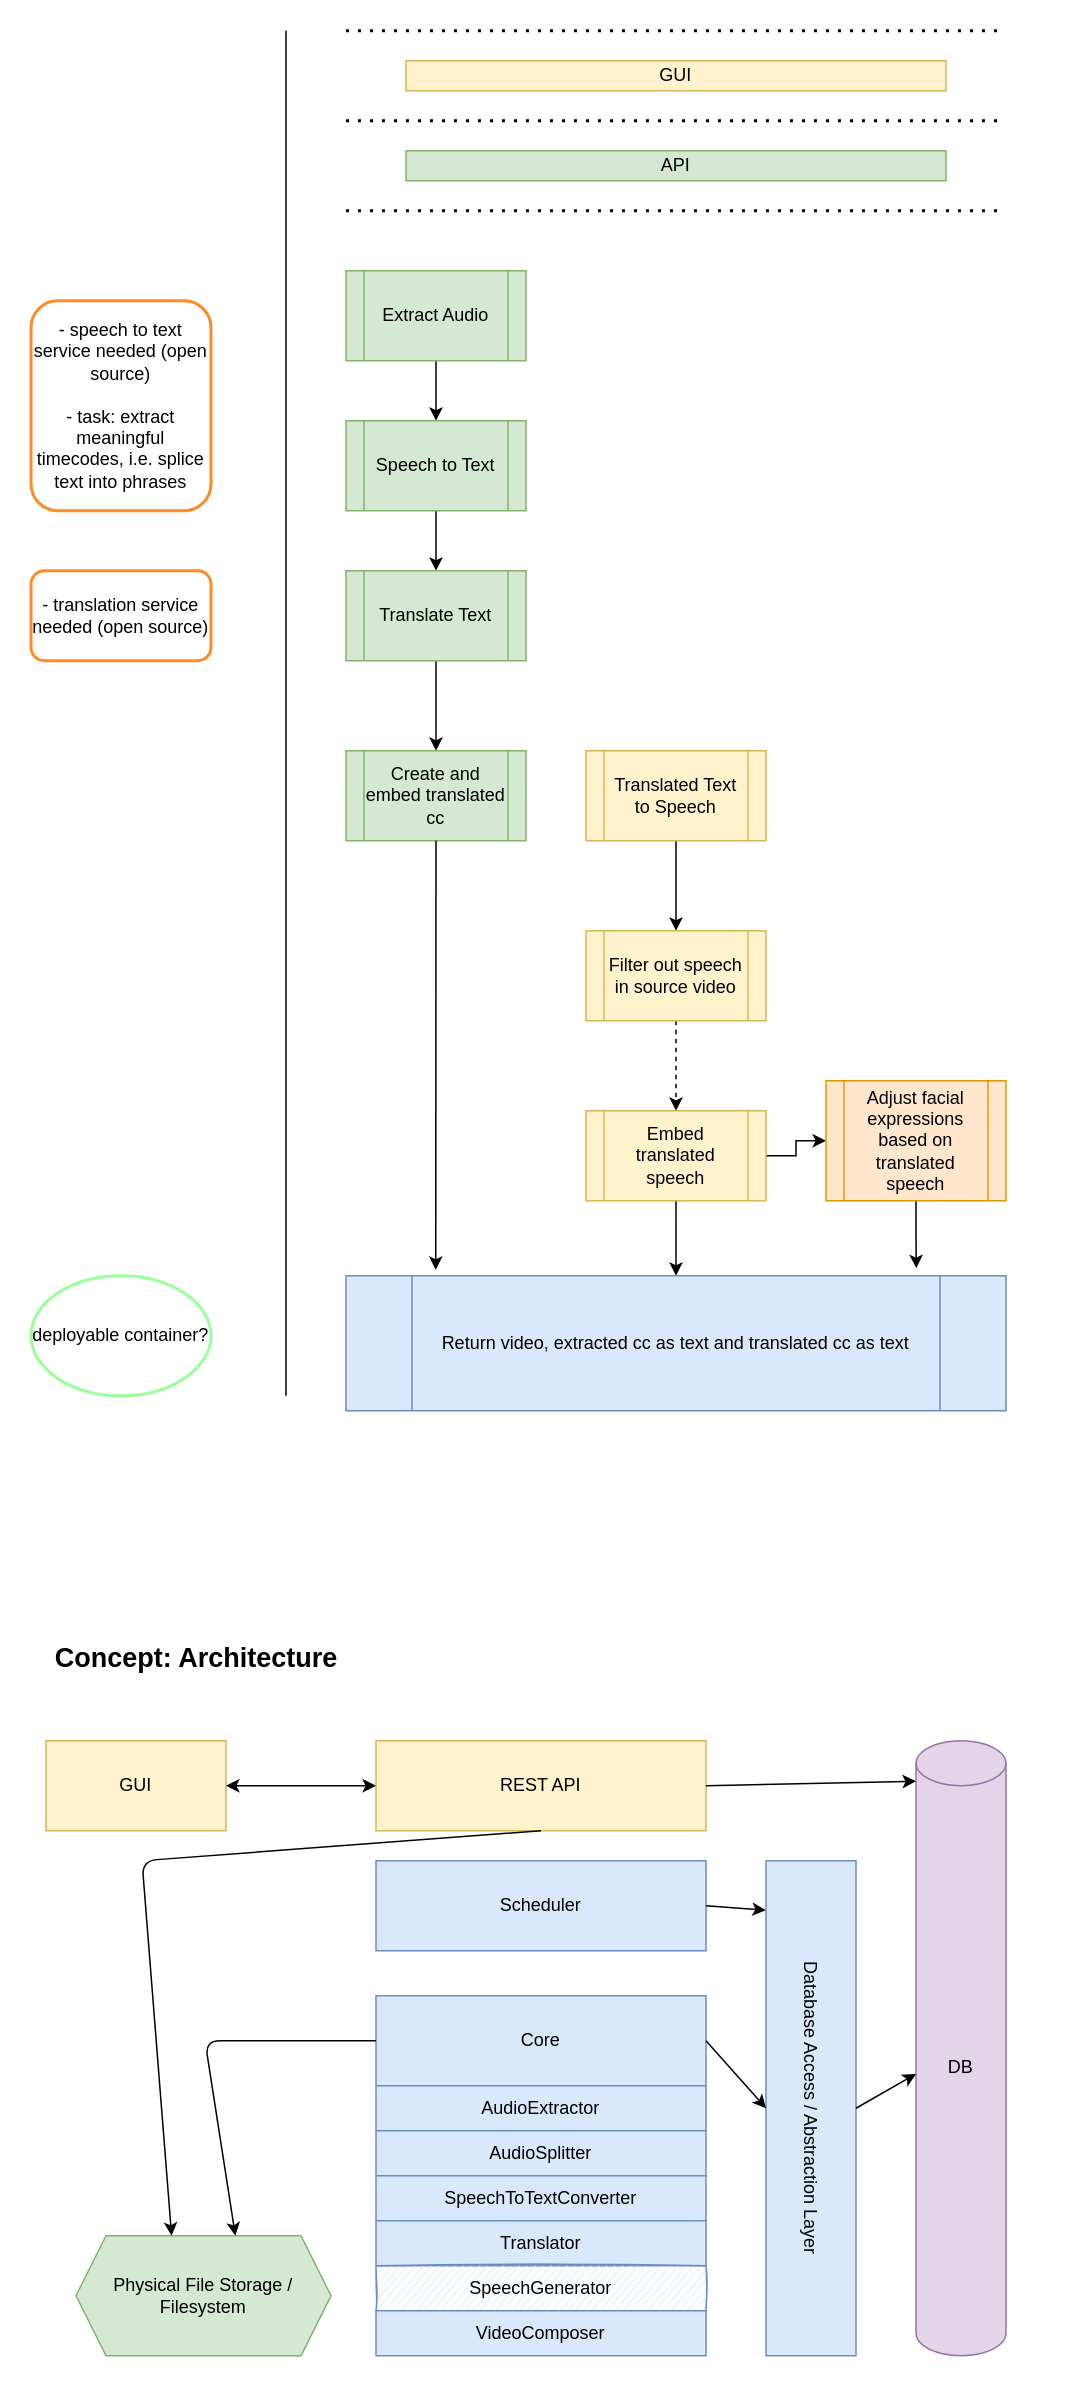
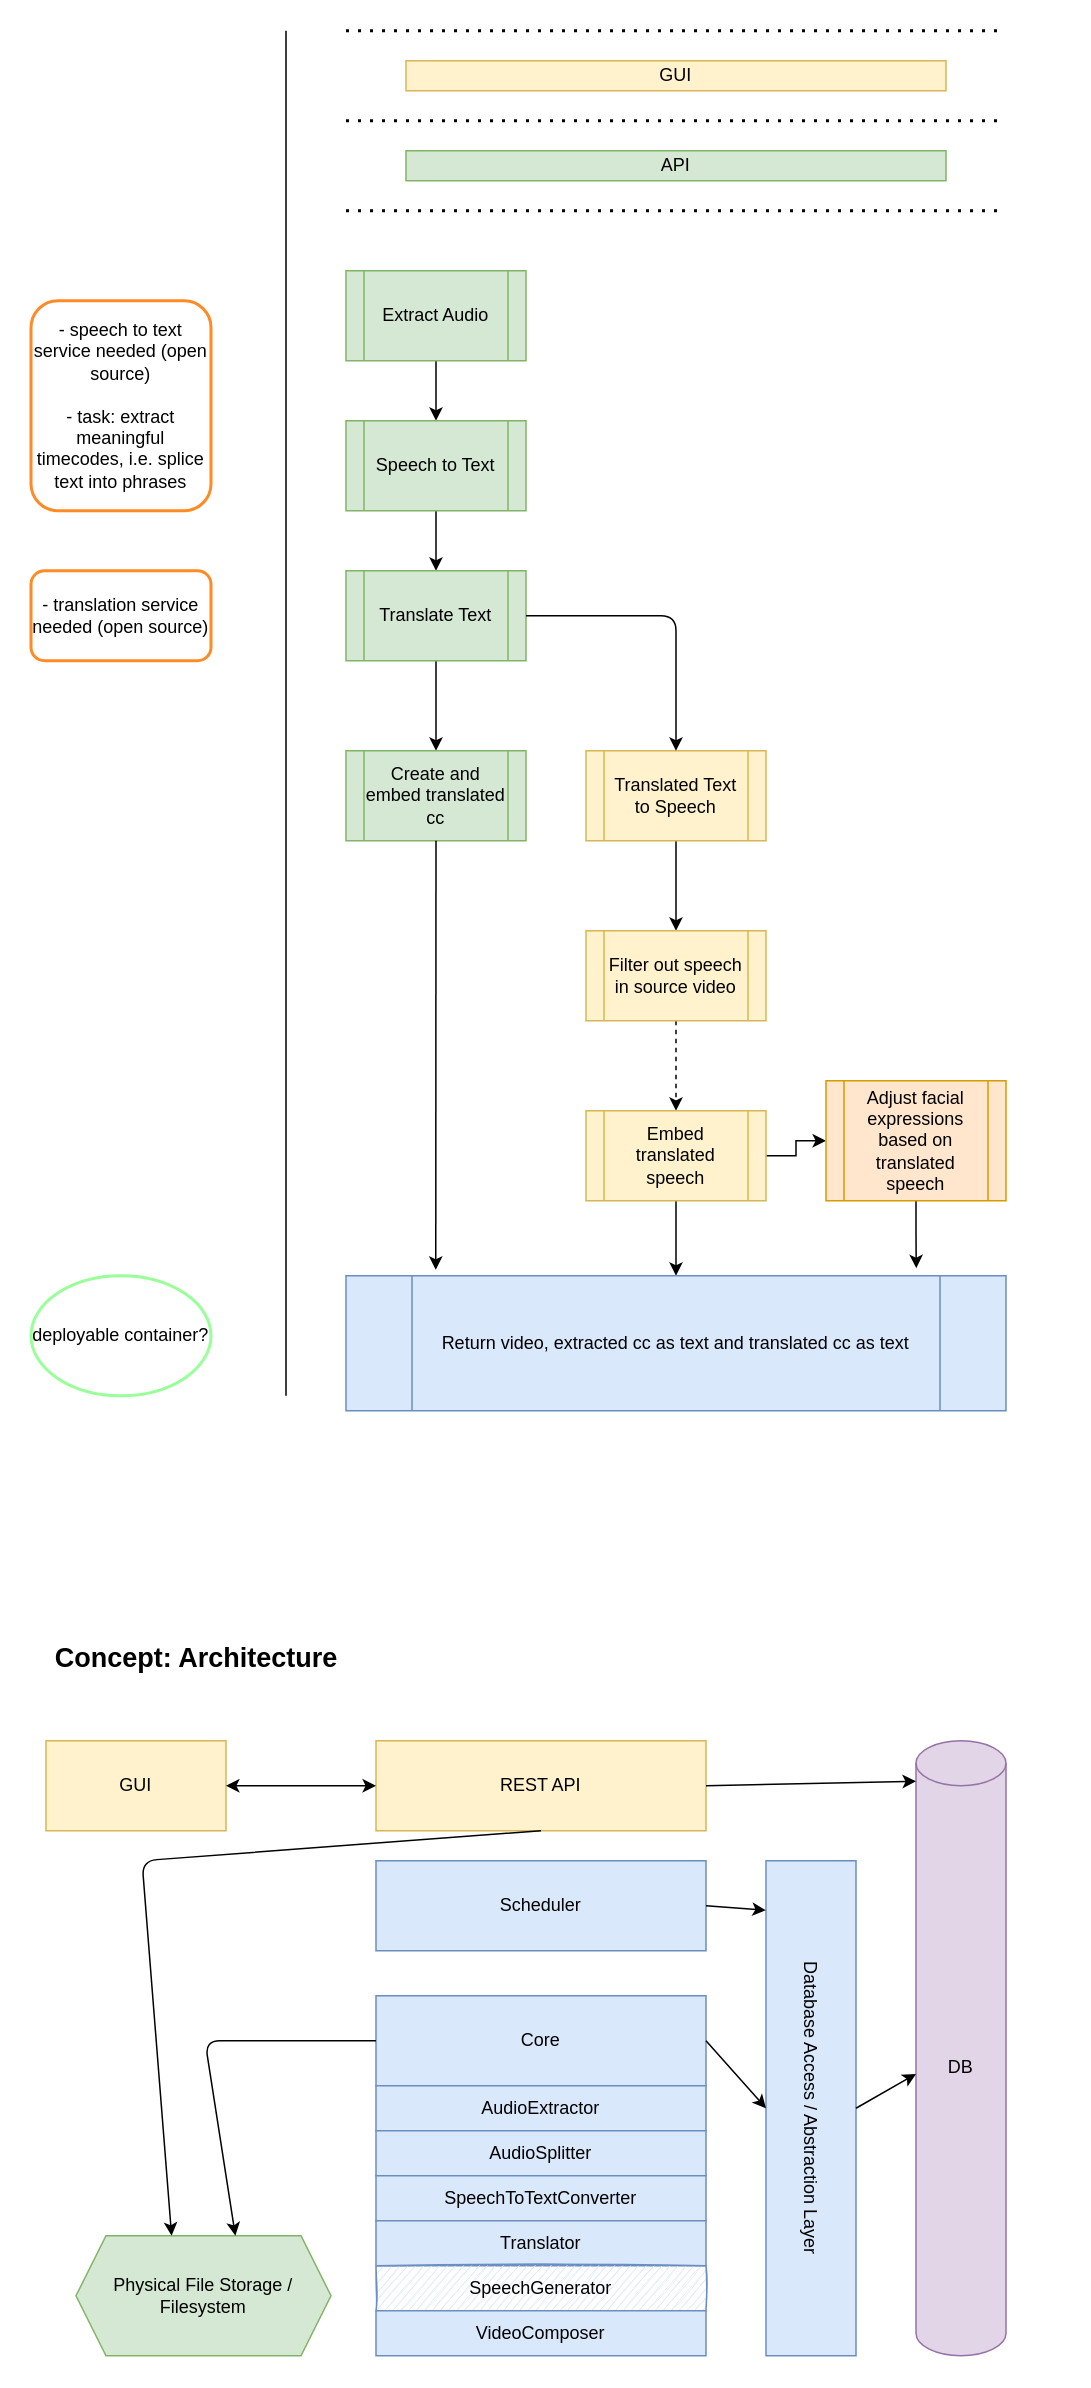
edge "Translate Text" -> "Translated Text to Speech": added
